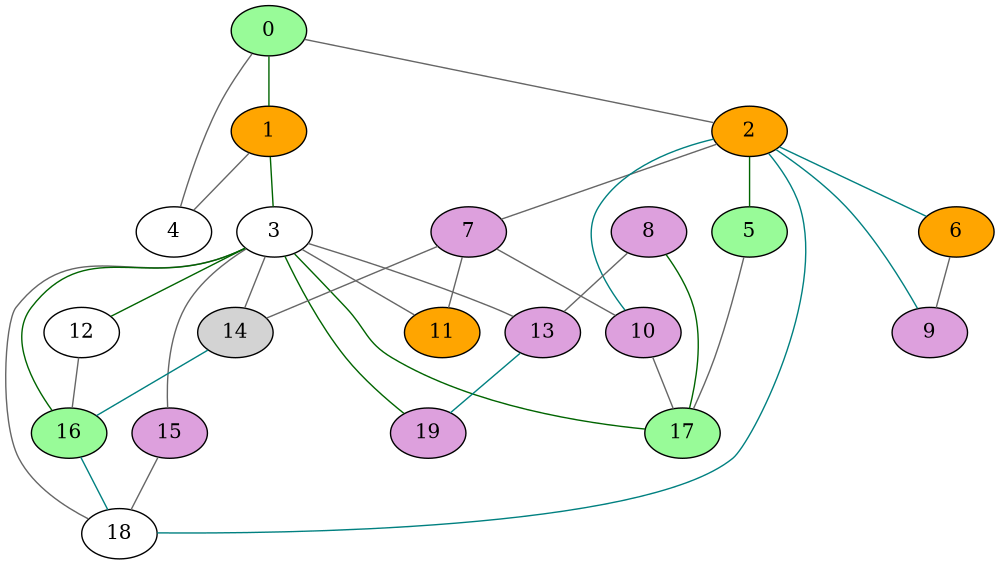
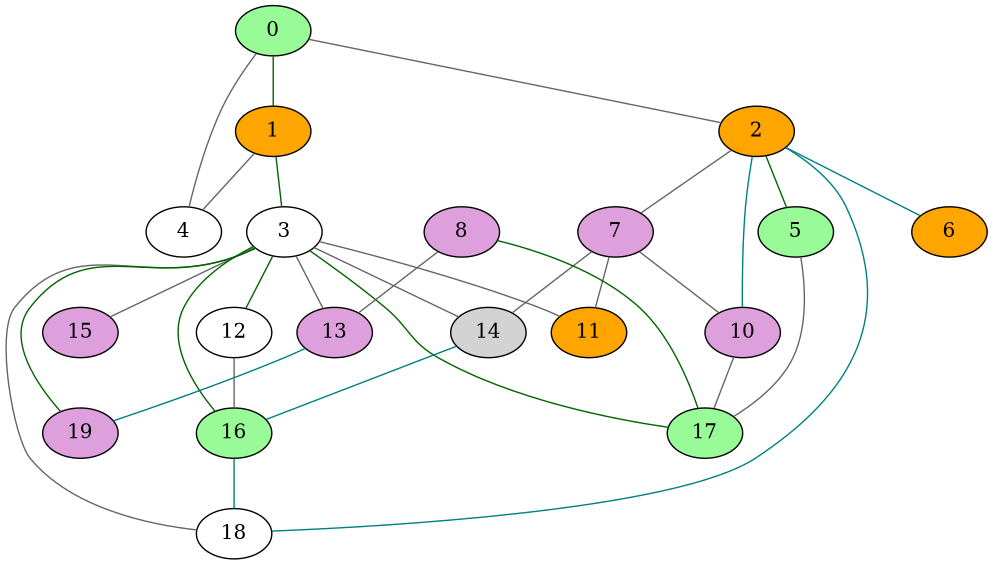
node "9": removed
edge "15" -- "18": removed
